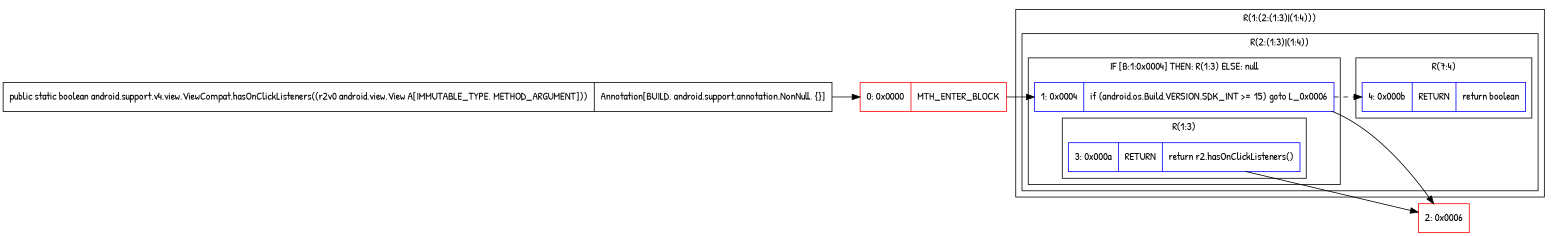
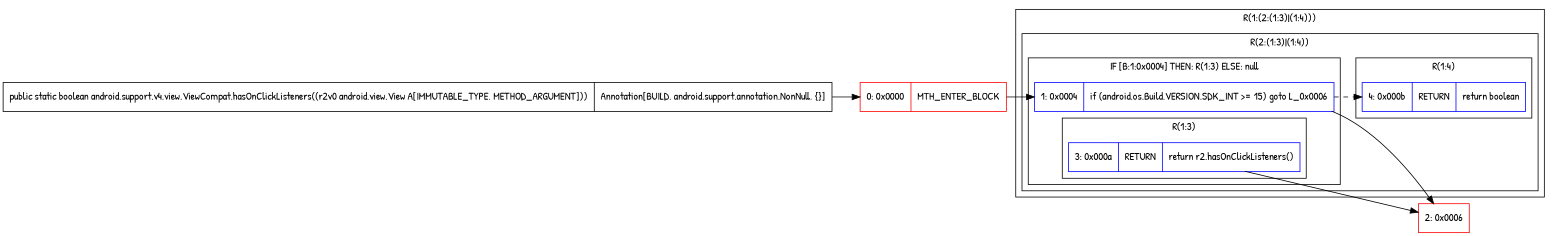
cluster "R(7:4)": label "R(7:4)" -> "R(1:4)"
